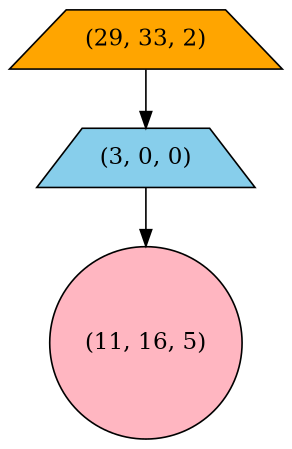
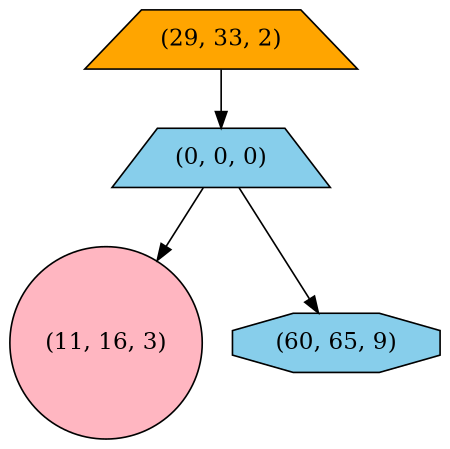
node "(3, 0, 0)": label "(3, 0, 0)" -> "(0, 0, 0)"
node "(11, 16, 5)": label "(11, 16, 5)" -> "(11, 16, 3)"
node "(60, 65, 9)": added
